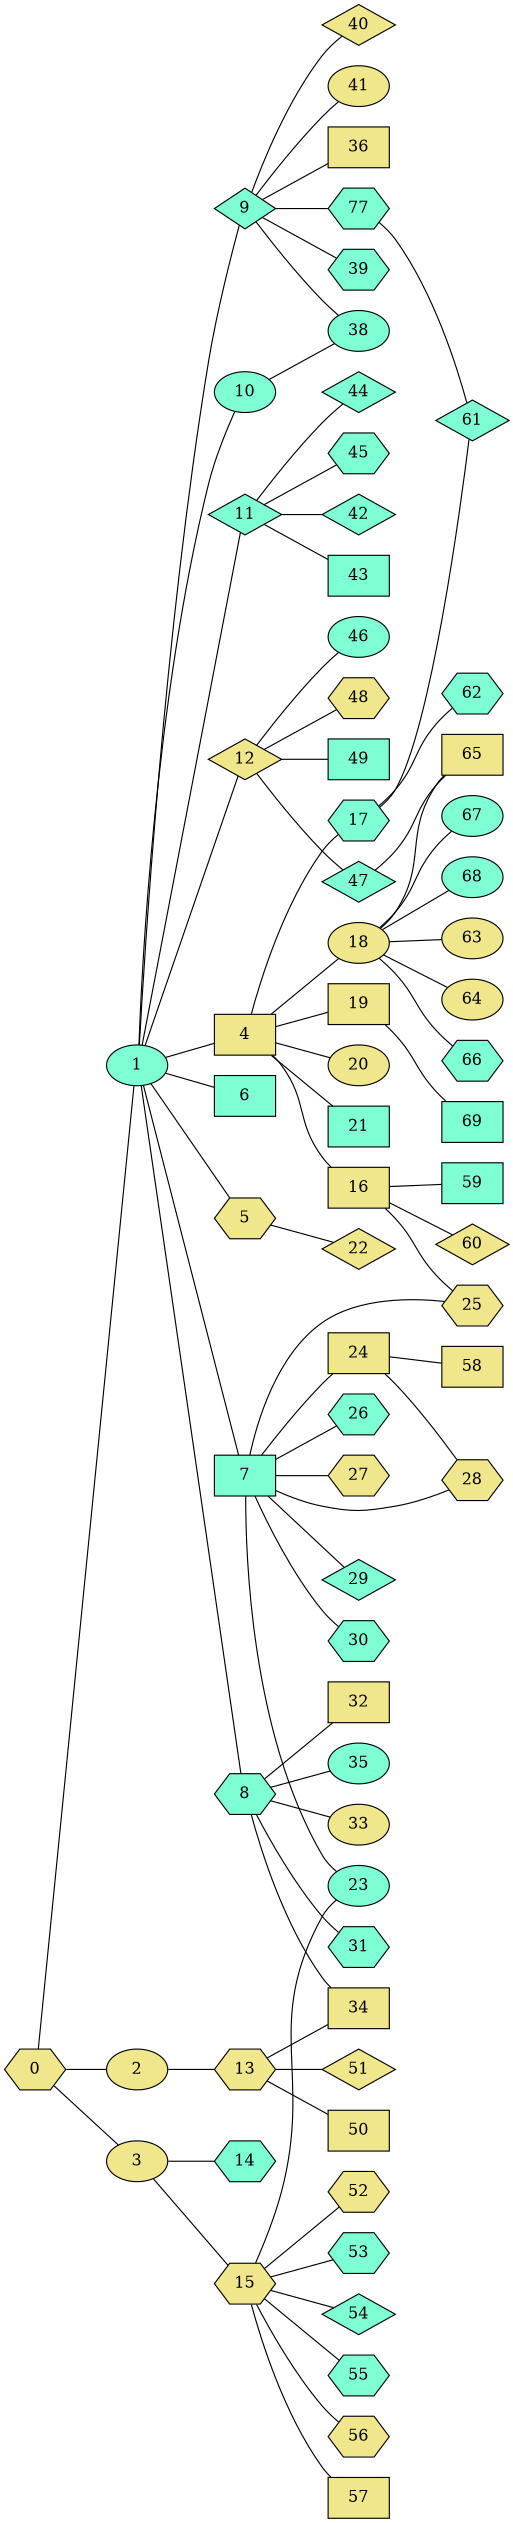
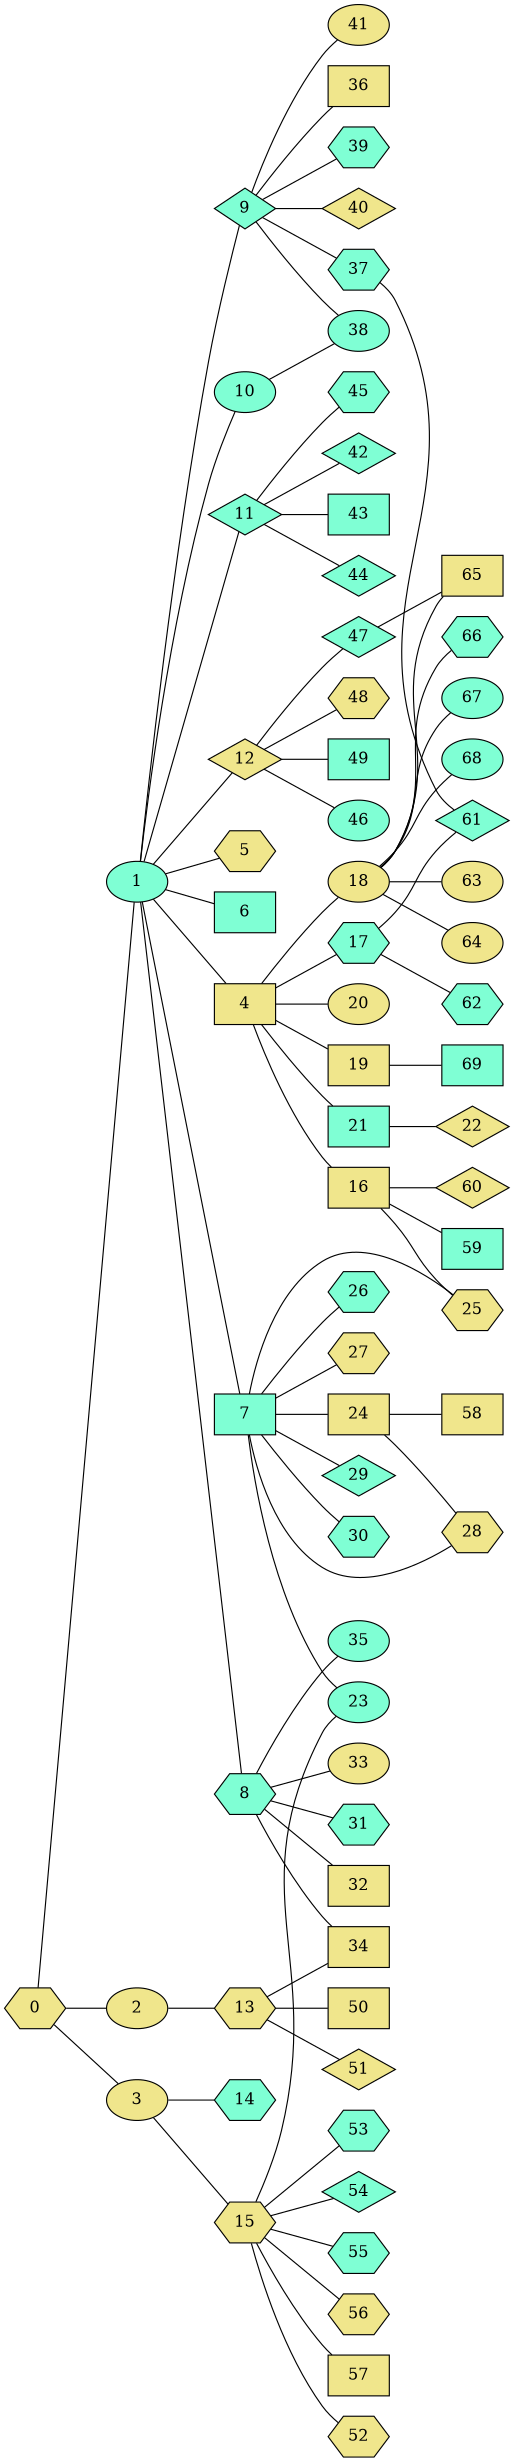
node "77": label "77" -> "37"
edge "5" -- "22": now "21" -- "22"
